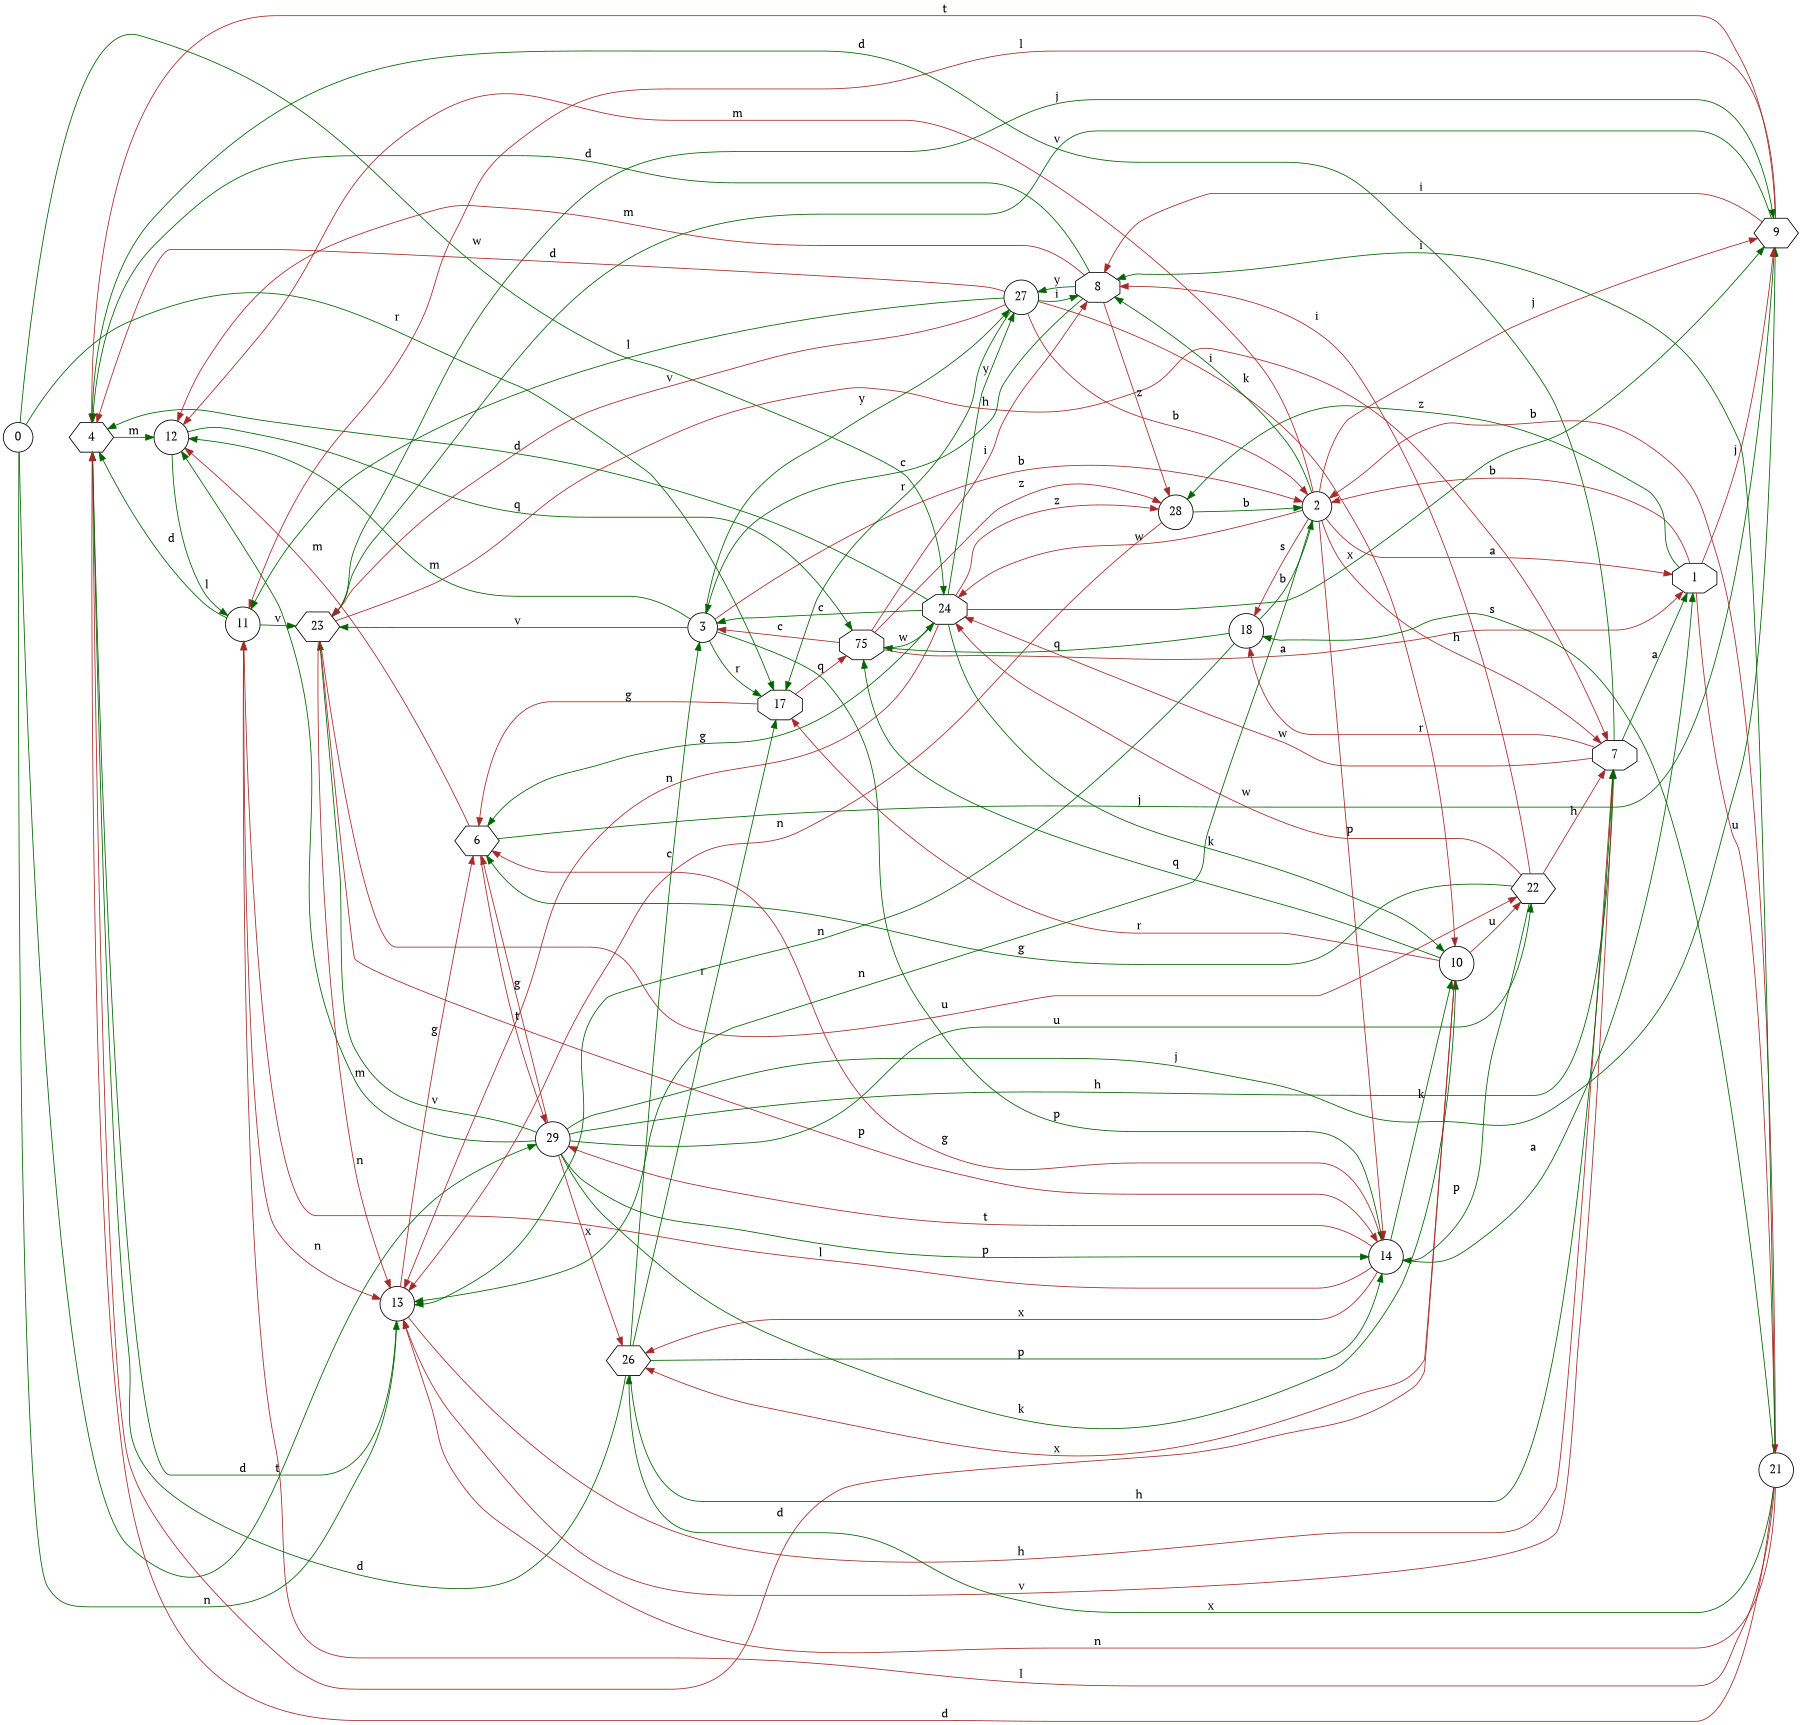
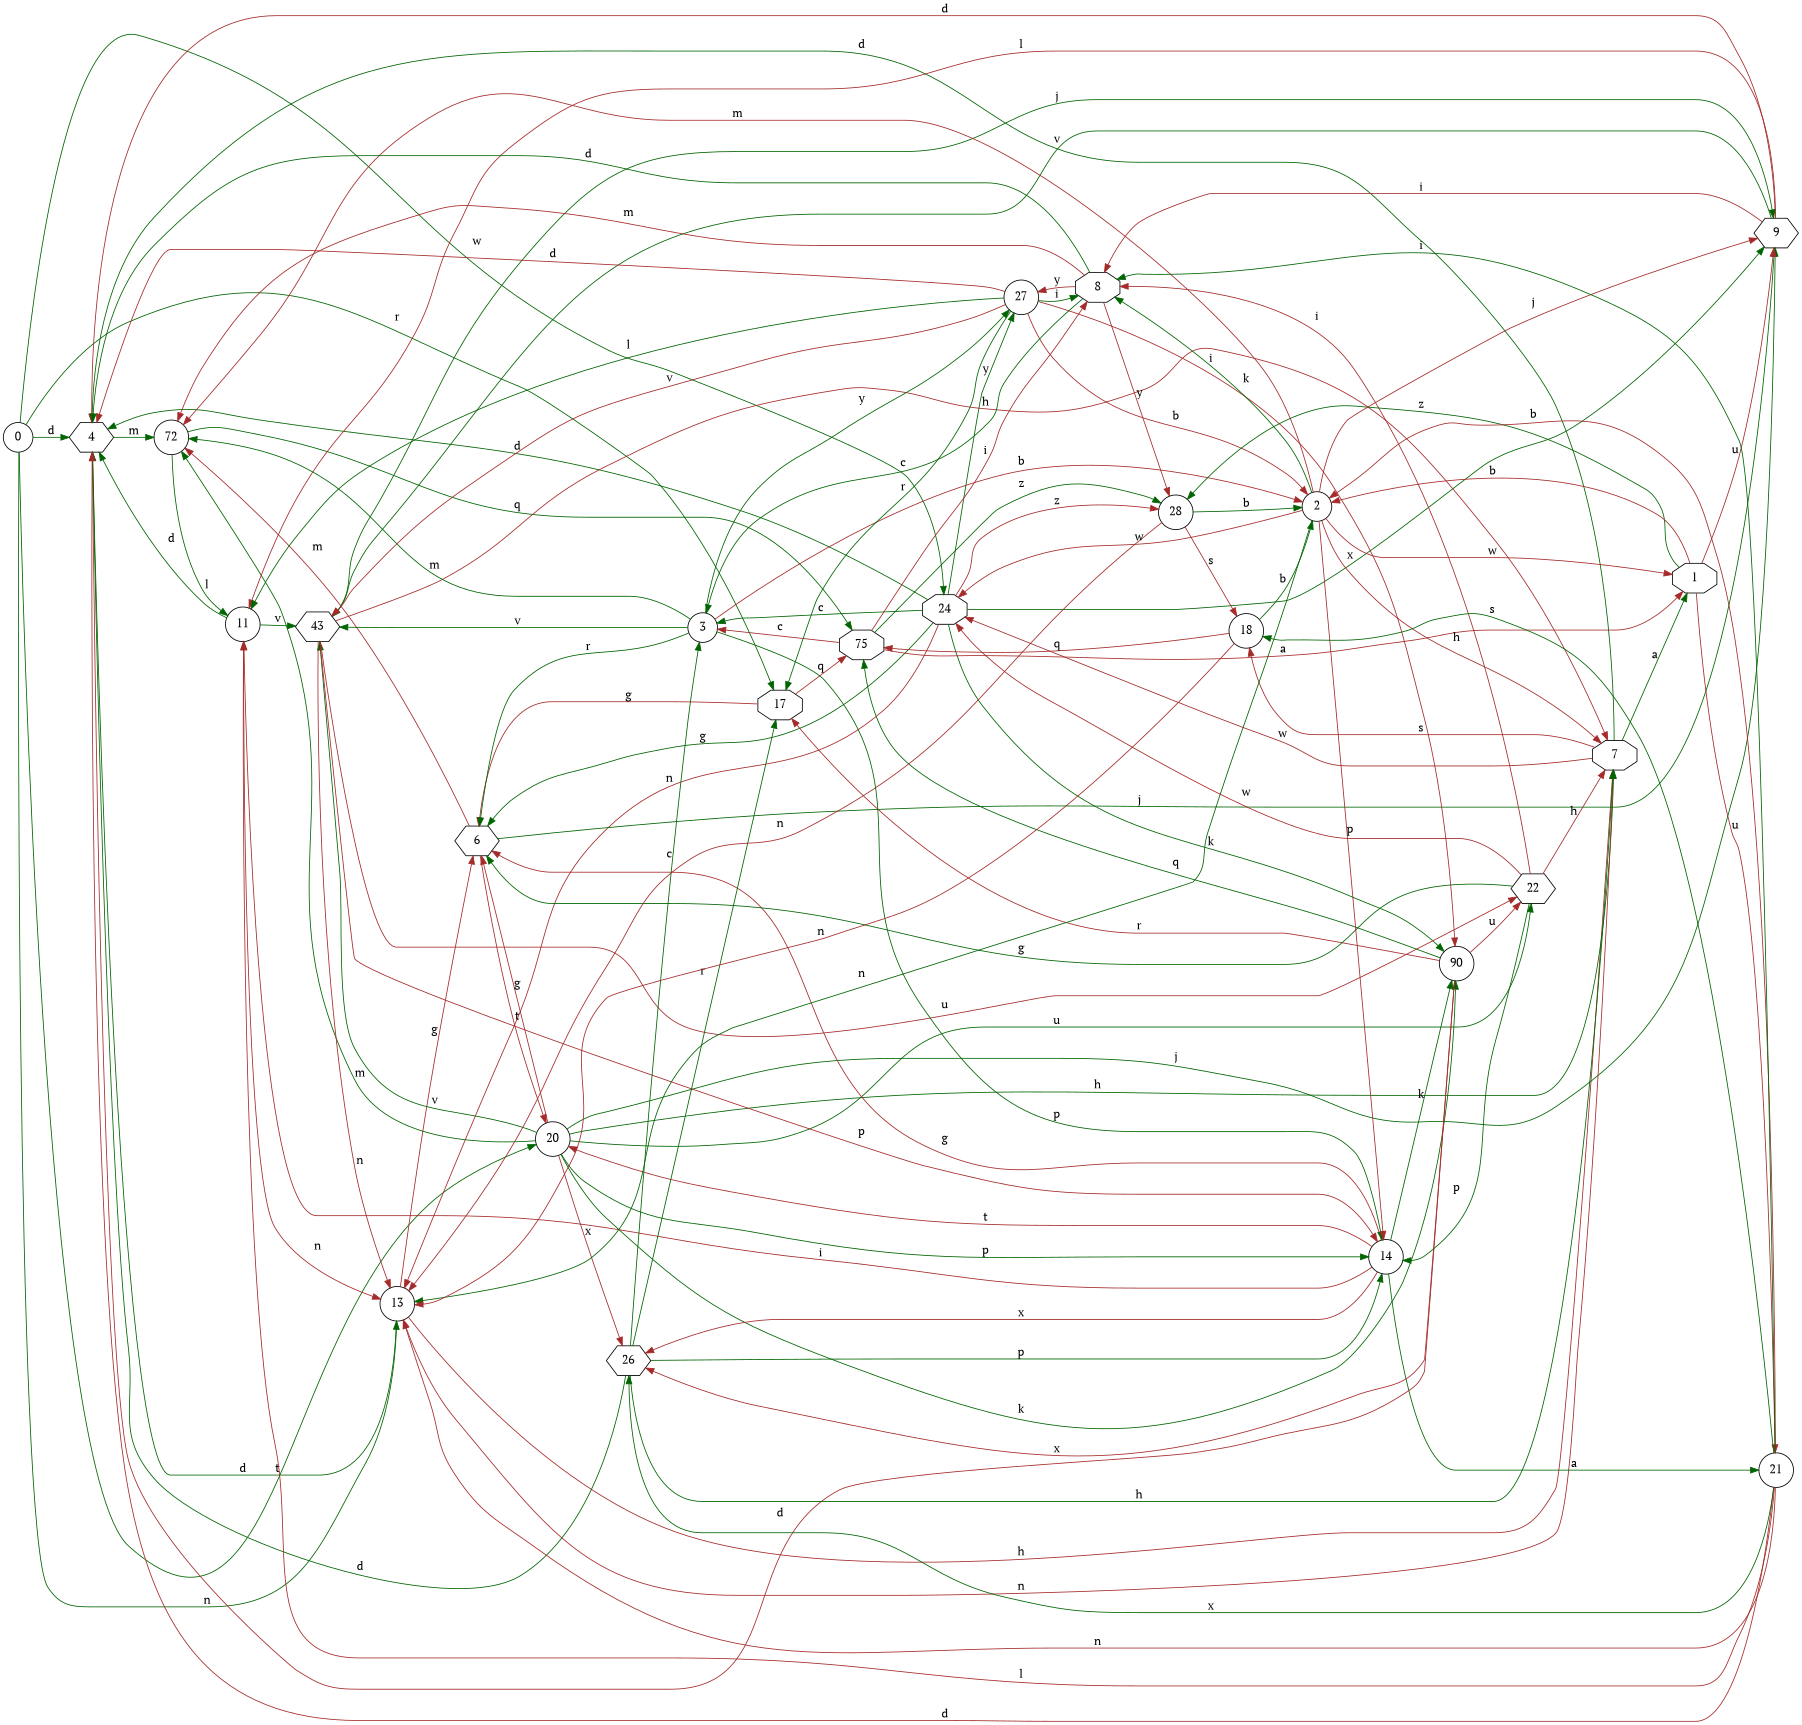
edge "9" -> "4": label "t" -> "d"
edge "8" -> "27": color darkgreen -> brown
edge "8" -> "28": label "z" -> "y"
edge "0" -> "4": added, label "d"
node "12": label "12" -> "72"
edge "1" -> "9": label "j" -> "u"
edge "75" -> "28": color brown -> darkgreen
edge "2" -> "1": label "a" -> "w"
edge "2" -> "18": now "28" -> "18"
node "23": label "23" -> "43"
edge "75" -> "24": removed, label "w"
edge "18" -> "75": color darkgreen -> brown
edge "3" -> "17": now "3" -> "6"
edge "7" -> "18": label "r" -> "s"
edge "18" -> "13": color darkgreen -> brown
node "10": label "10" -> "90"
edge "14" -> "1": now "14" -> "21"
node "29": label "29" -> "20"
edge "14" -> "11": label "l" -> "i"
edge "7" -> "13": label "v" -> "n"
